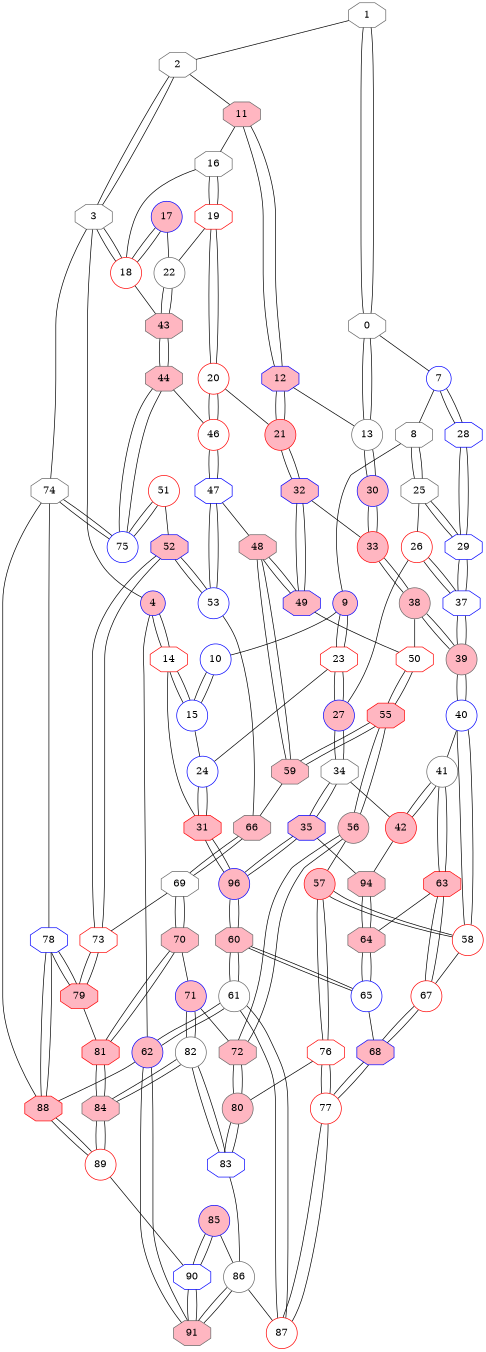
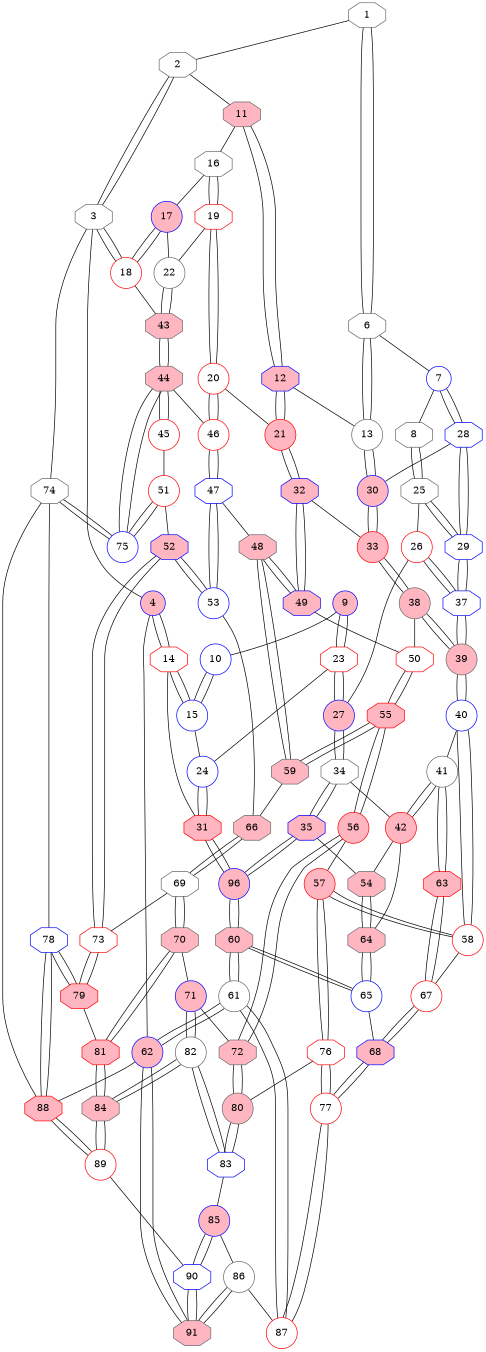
edge "16" -- "18": now "16" -- "17"
node "0": label "0" -> "6"
node "45": added
edge "28" -- "30": added
edge "8" -- "9": removed
node "56": color gray40 -> red
node "94": label "94" -> "54"
edge "63" -- "64": now "42" -- "64"
edge "83" -- "86": now "83" -- "85"
